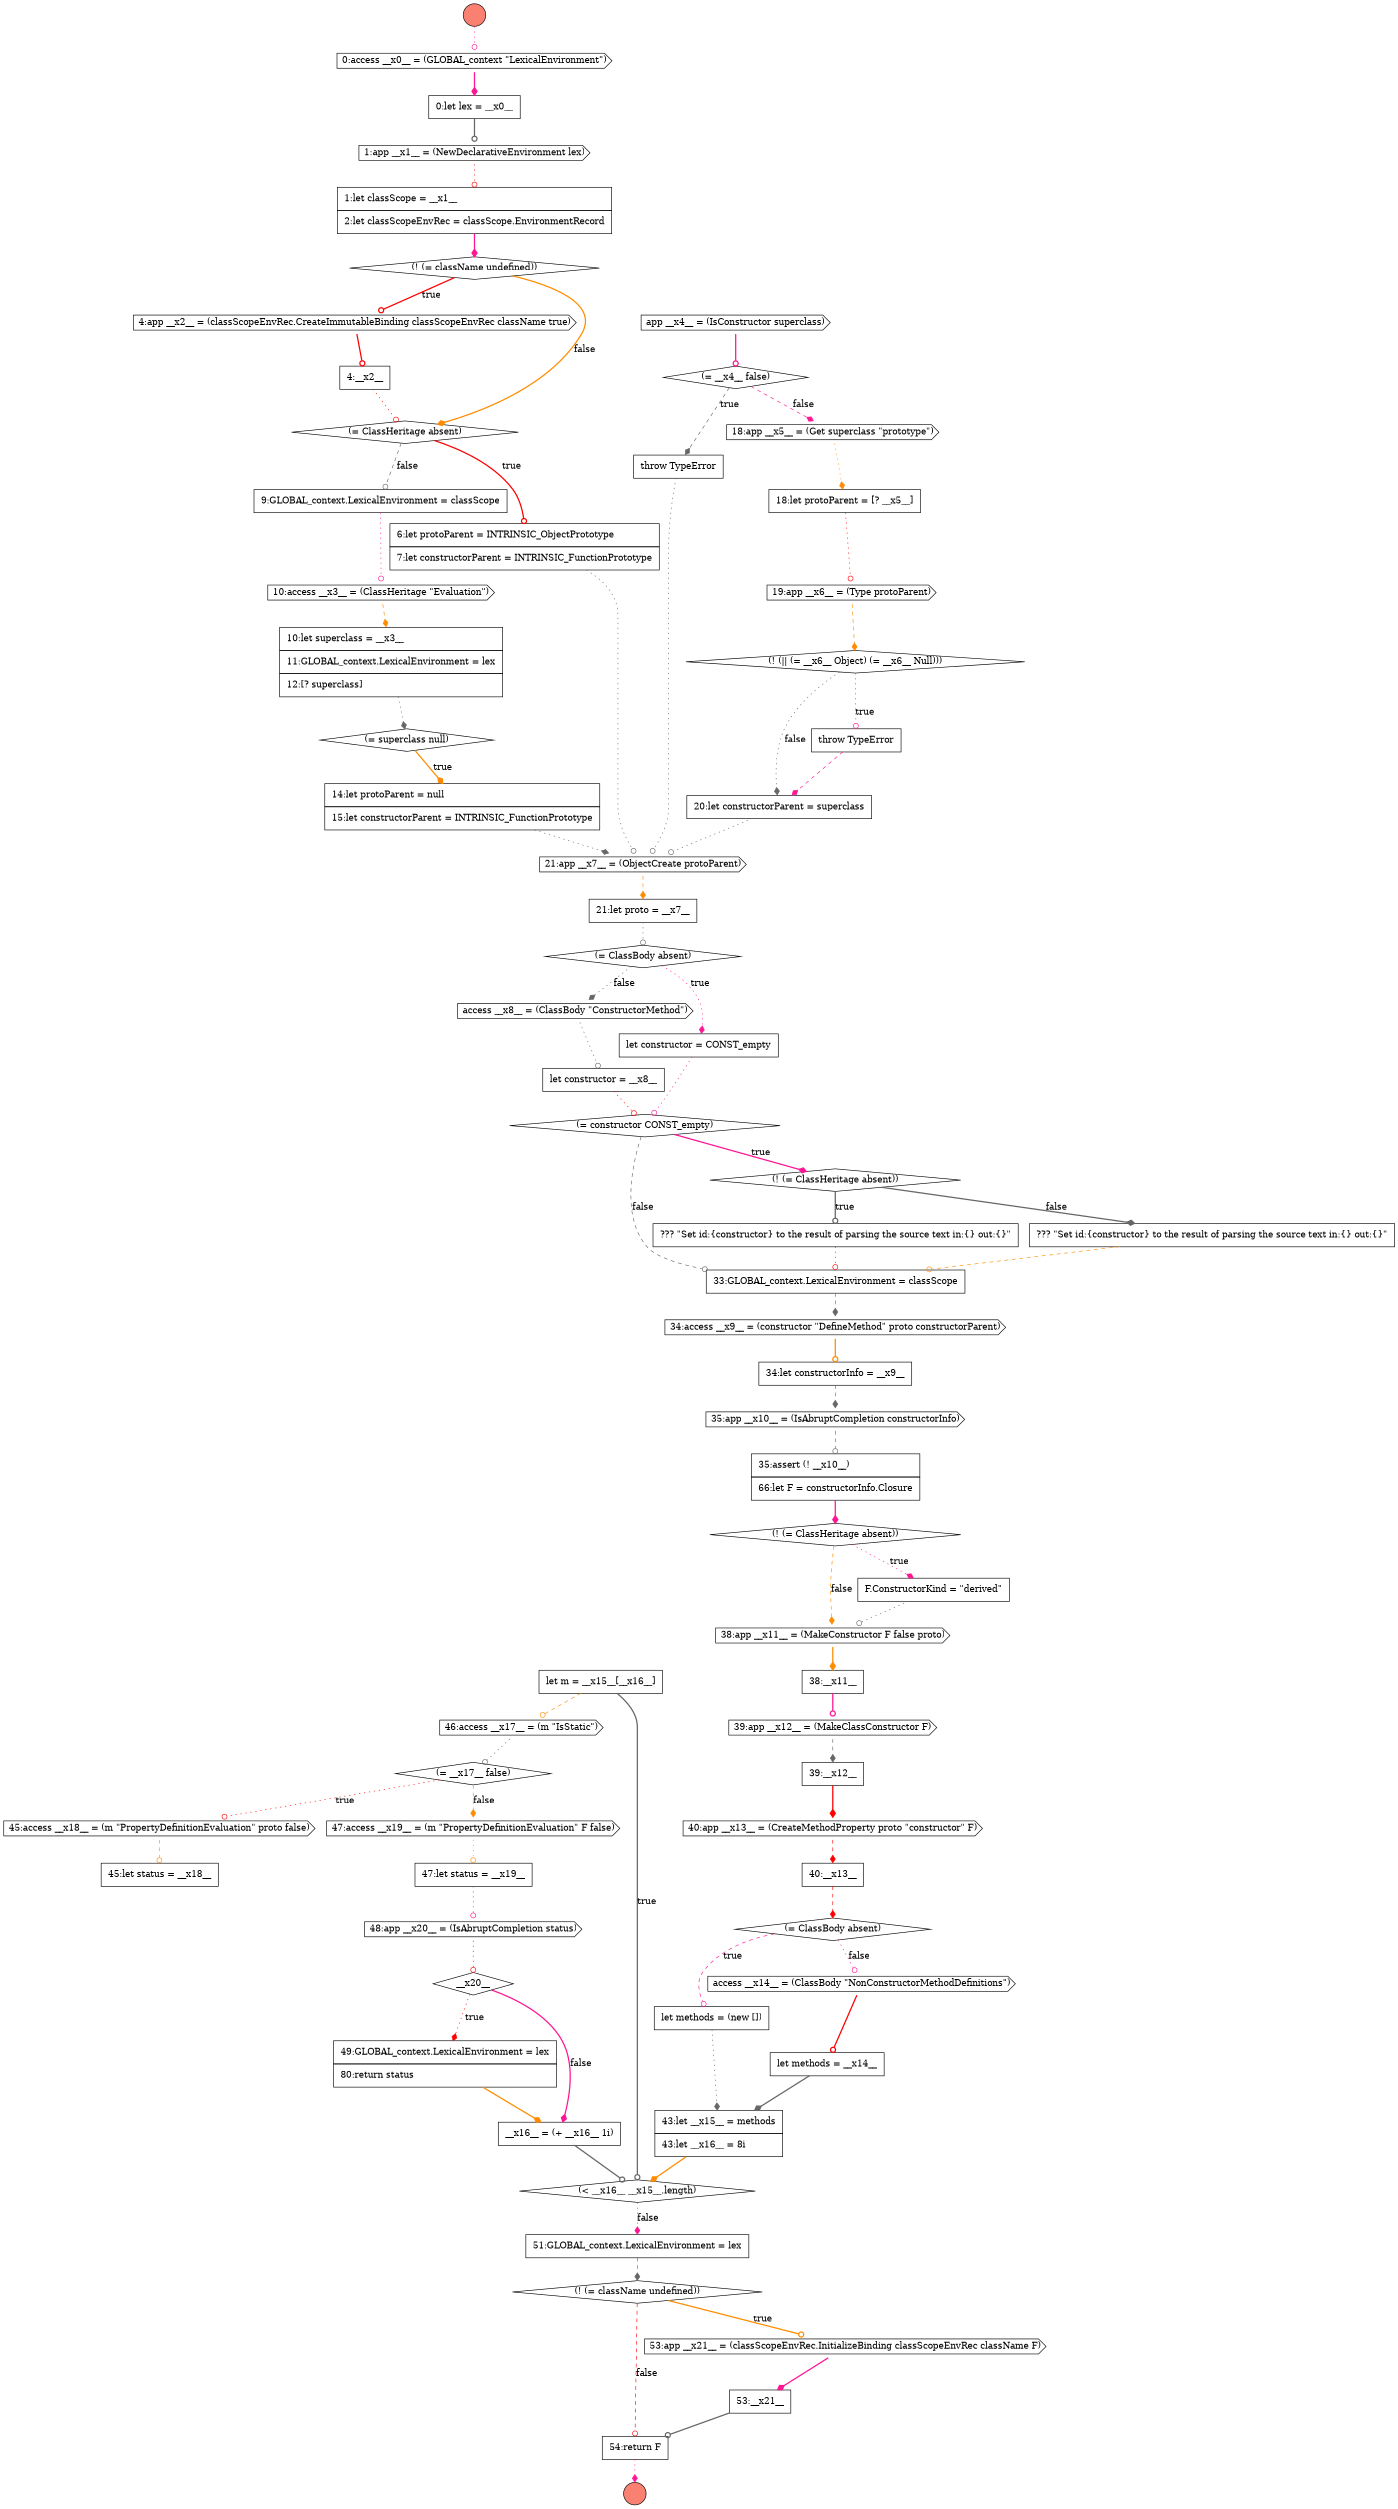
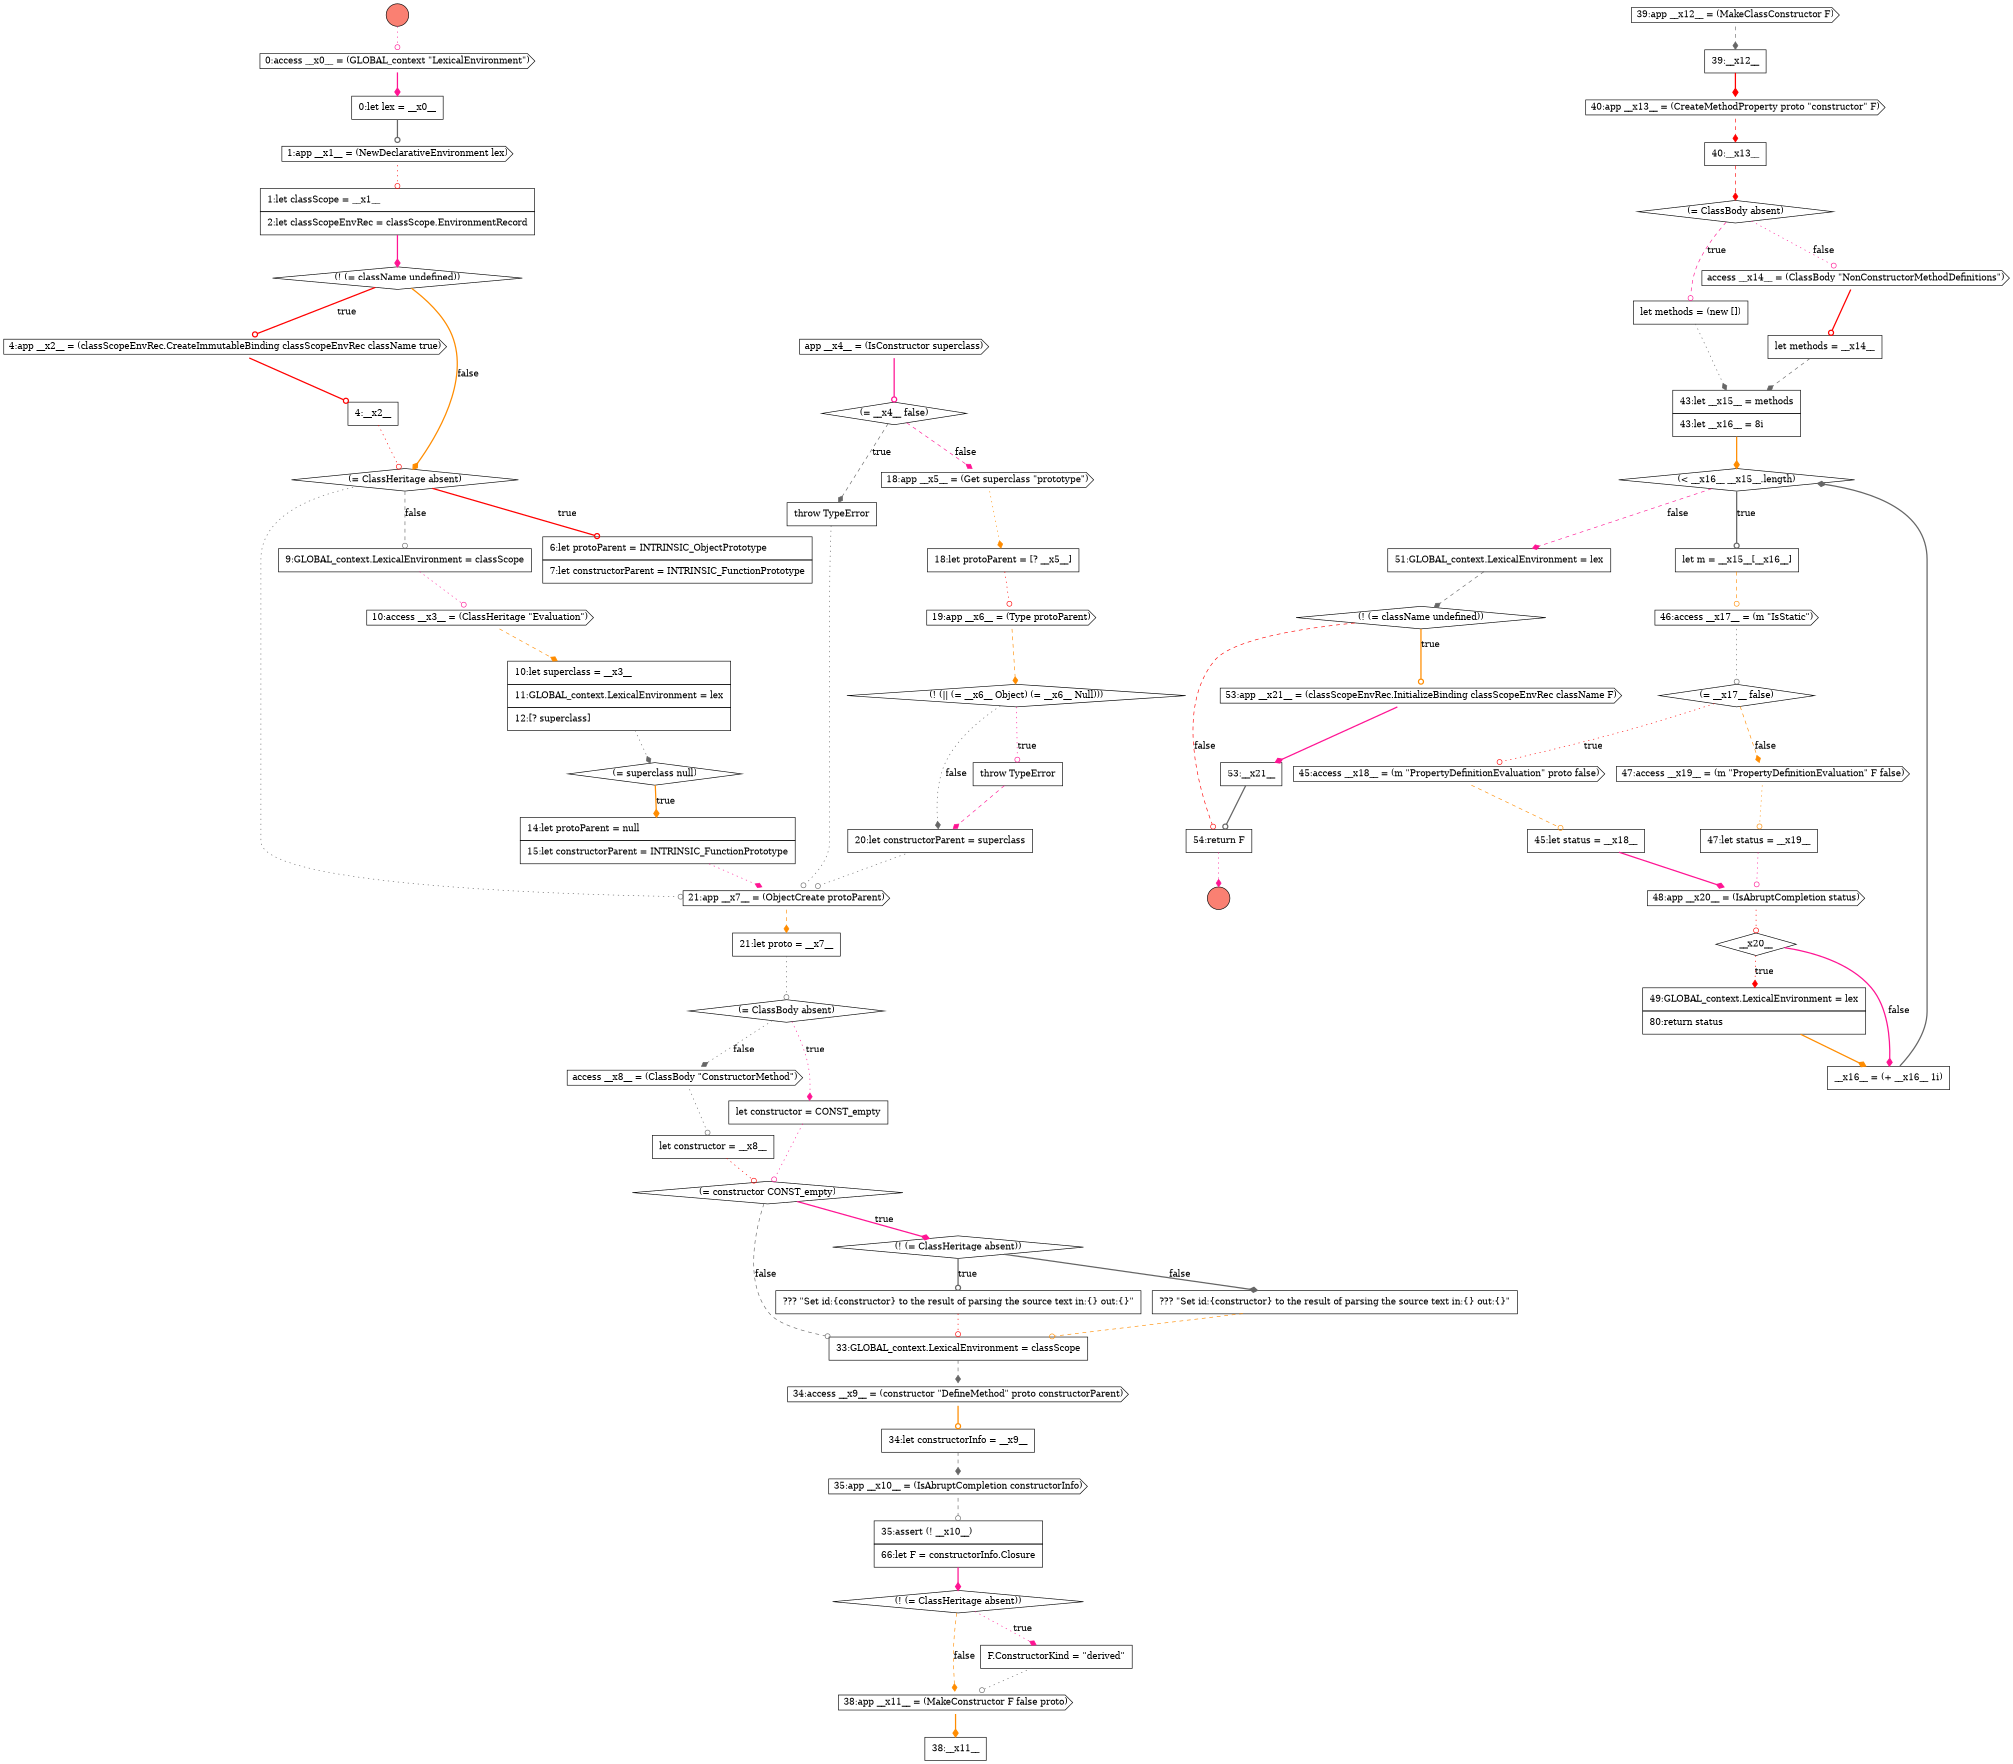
edge "6:let protoParent = INTRINSIC_ObjectPrototype" -> "21:app __x7__ = (ObjectCreate protoParent)": now "(= ClassHeritage absent)" -> "21:app __x7__ = (ObjectCreate protoParent)"
edge "14:let protoParent = null" -> "21:app __x7__ = (ObjectCreate protoParent)": color gray40 -> deeppink
edge "45:let status = __x18__" -> "48:app __x20__ = (IsAbruptCompletion status)": added
edge "38:__x11__" -> "39:app __x12__ = (MakeClassConstructor F)": removed
edge "let m = __x15__[__x16__]" -> "(< __x16__ __x15__.length)": reversed
edge "let methods = __x14__" -> "43:let __x15__ = methods": style bold -> dashed
edge "__x16__ = (+ __x16__ 1i)" -> "(< __x16__ __x15__.length)": arrowhead odot -> diamond
edge "(< __x16__ __x15__.length)" -> "51:GLOBAL_context.LexicalEnvironment = lex": style dotted -> dashed
